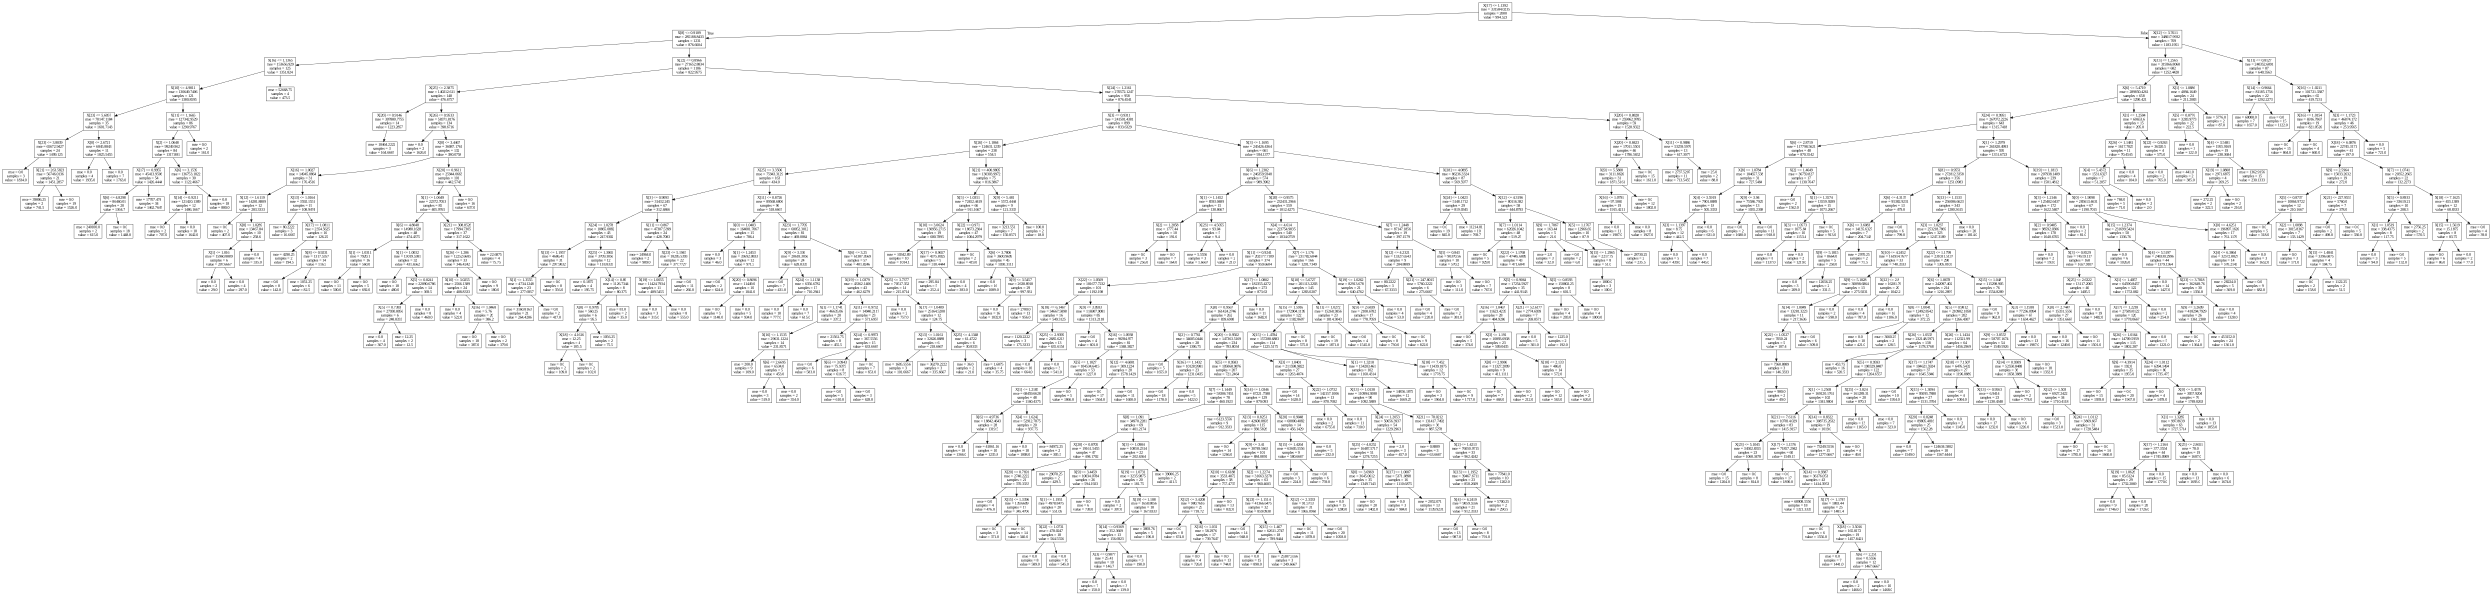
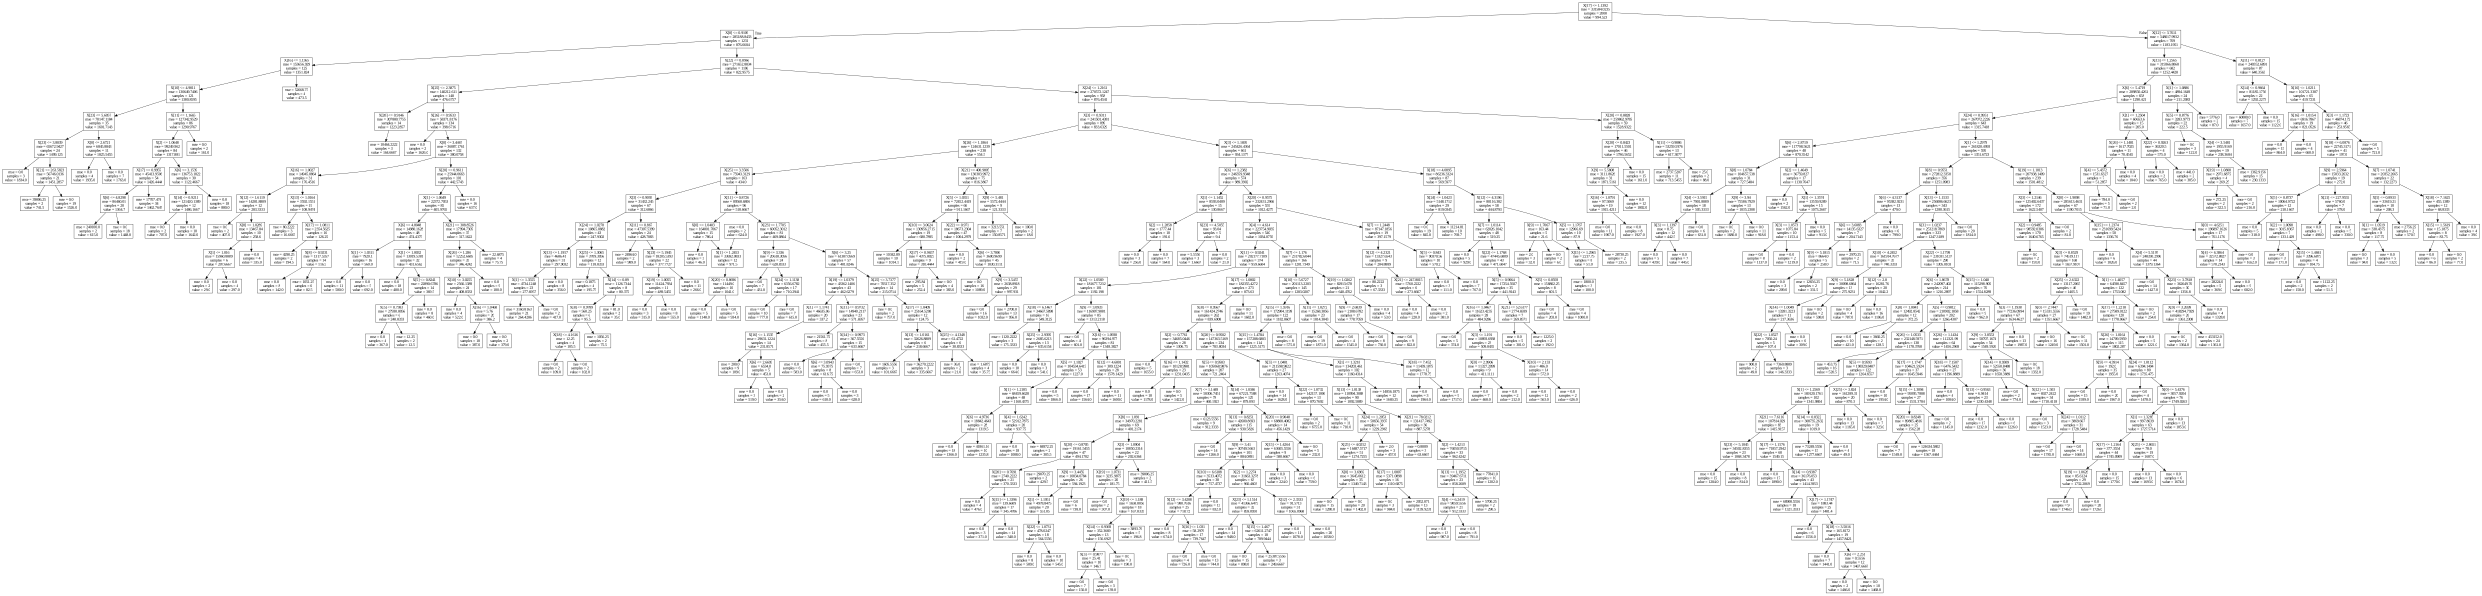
edge "X[1] <= 1.2453 mse = 33692.0833 samples = 12 value = 971.5" -> "mse = 0.0 samples = 2 value = 624.0": reversed
node "mse = 0.0 samples = 8 value = 142.0": label "mse = 0.0 samples = 8 value = 142.0" -> "mse = 0.0 samples = 8 samples = 142.0"
edge "mse = 7360.8889 samples = 3 value = 146.3333" -> "mse = 900.0 samples = 2 value = 49.0": now "X[22] <= 1.0527 mse = 7050.24 samples = 5 value = 107.4" -> "mse = 900.0 samples = 2 value = 49.0"
